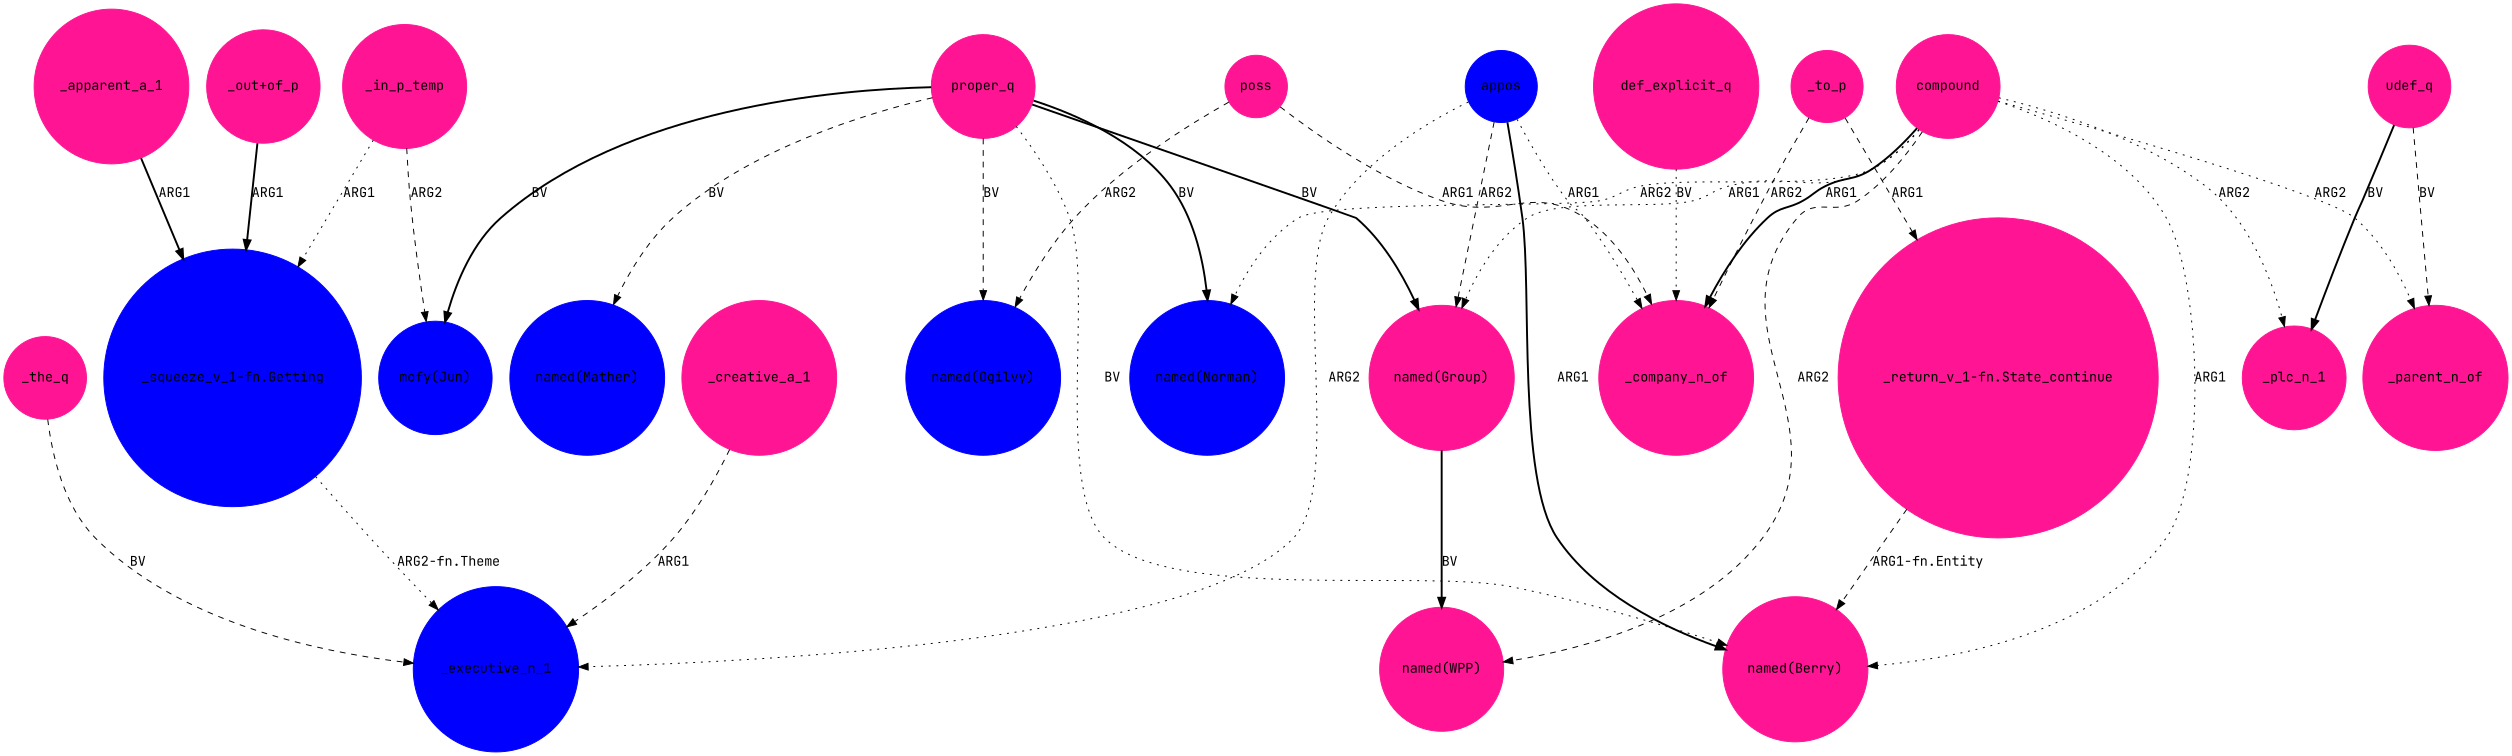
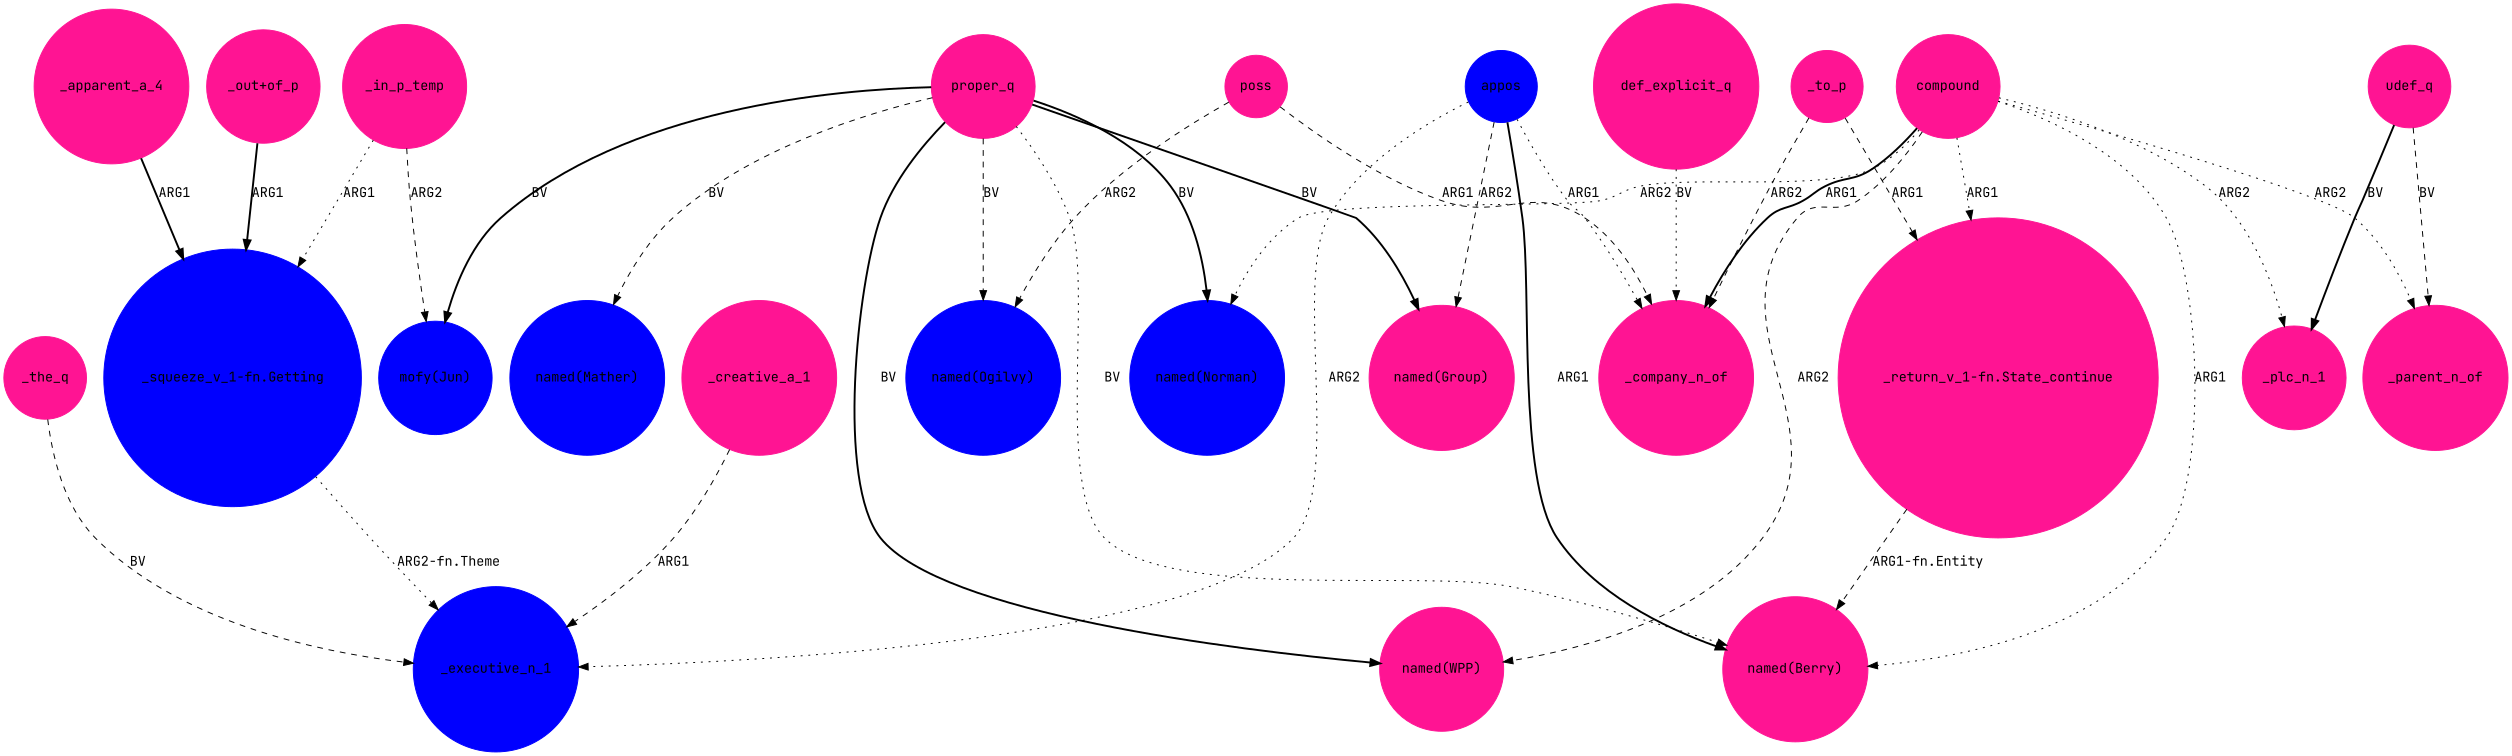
node "_apparent_a_1": label "_apparent_a_1" -> "_apparent_a_4"
edge "compound" -> "named(Group)": now "compound" -> "_return_v_1-fn.State_continue"
edge "named(Group)" -> "named(WPP)": now "proper_q" -> "named(WPP)"
